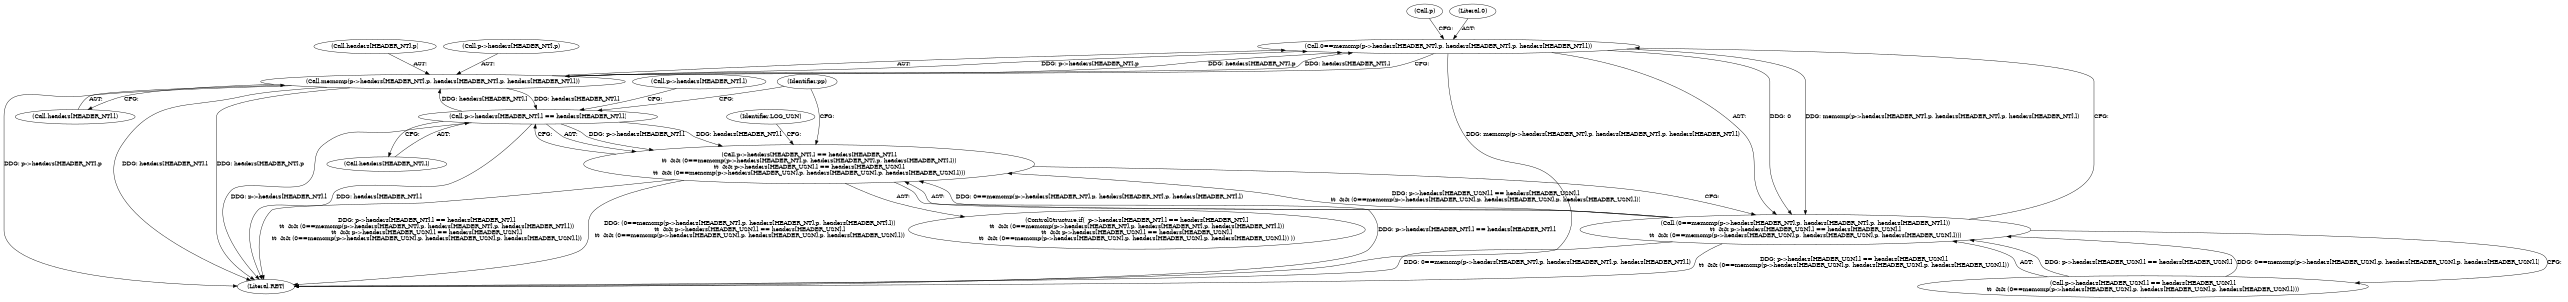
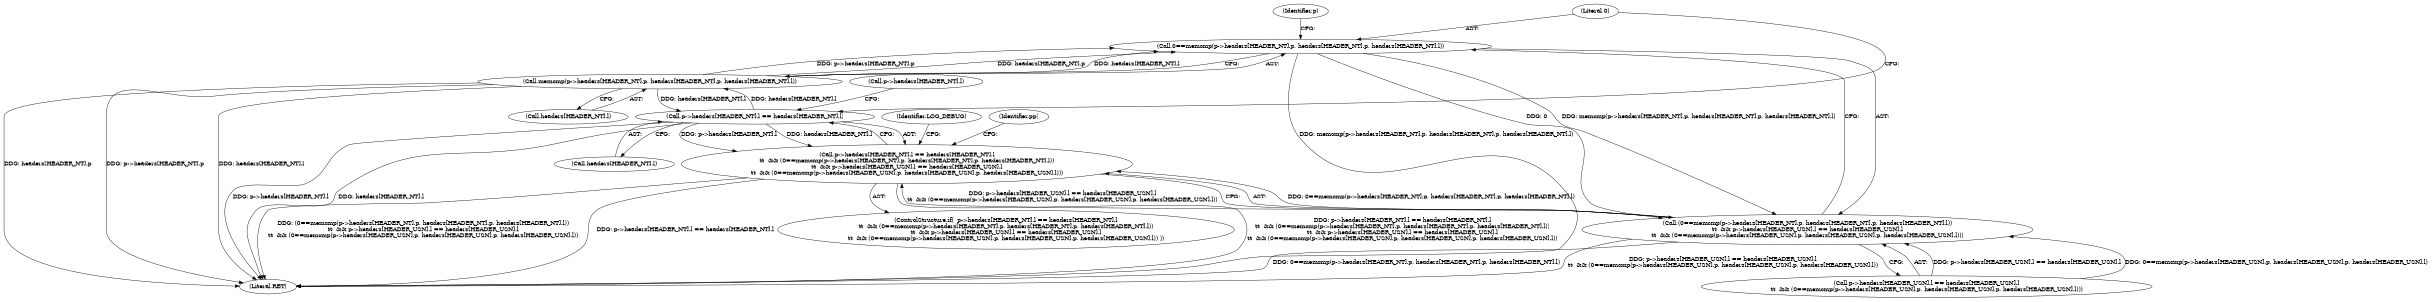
node "(Call,p)": label "(Call,p)" -> "(Identifier,p)"
node "(Call,headers[HEADER_NT].p)": removed
node "(Call,p->headers[HEADER_NT].p)": removed
edge "(Identifier,pp)" -> "(Call,p->headers[HEADER_NT].l == headers[HEADER_NT].l)": now "(Literal,0)" -> "(Call,p->headers[HEADER_NT].l == headers[HEADER_NT].l)"
node "(Identifier,LOG_USN)": label "(Identifier,LOG_USN)" -> "(Identifier,LOG_DEBUG)"
